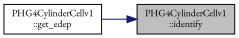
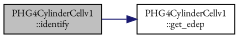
edge "PHG4CylinderCellv1 ::get_edep" -> "PHG4CylinderCellv1 ::identify": reversed
